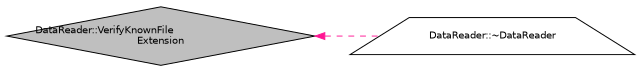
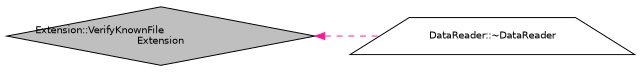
node "DataReader::VerifyKnownFile Extension": label "DataReader::VerifyKnownFile Extension" -> "Extension::VerifyKnownFile Extension"
